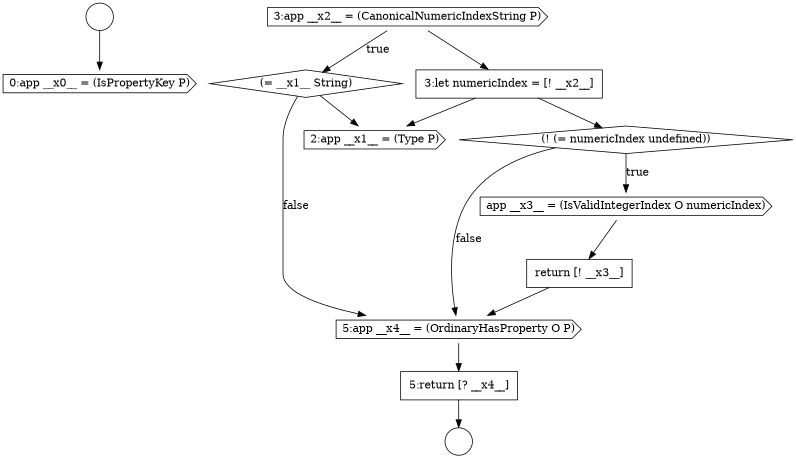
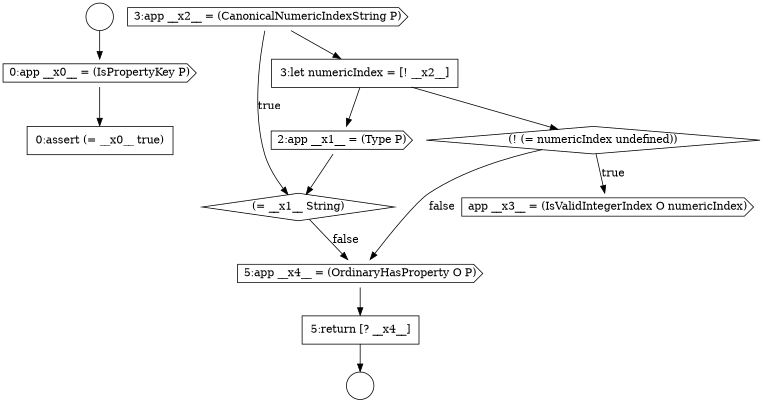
edge "(= __x1__ String)" -> "2:app __x1__ = (Type P)": reversed
node "0:assert (= __x0__ true)": added
node "return [! __x3__]": removed
